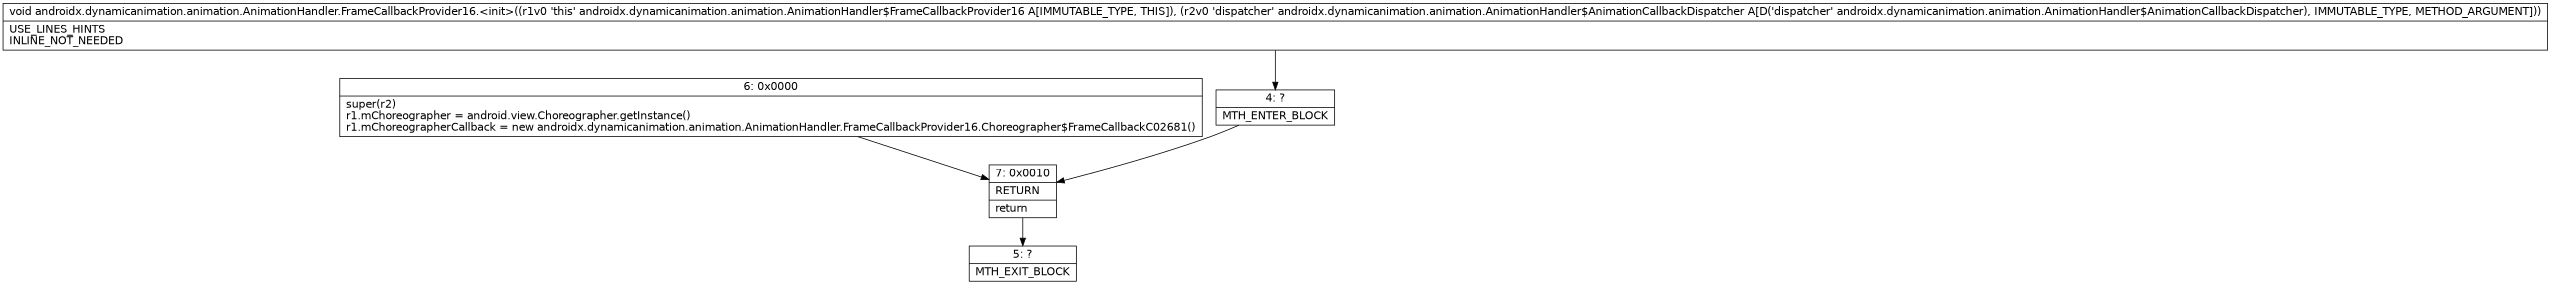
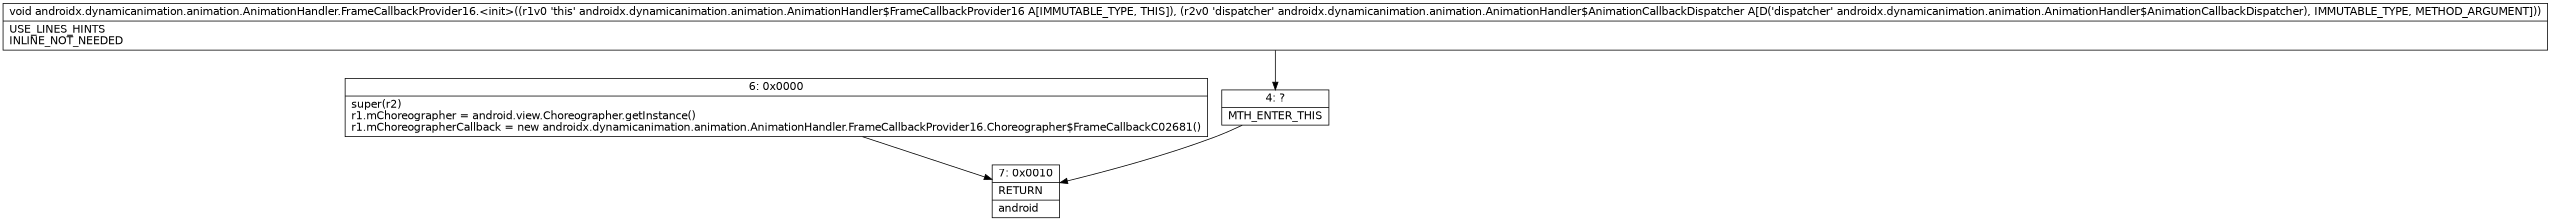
node "4: ?": text "MTH_ENTER_BLOCK" -> "MTH_ENTER_THIS"
node "7: 0x0010": text "return" -> "android"
node "5: ?": removed
